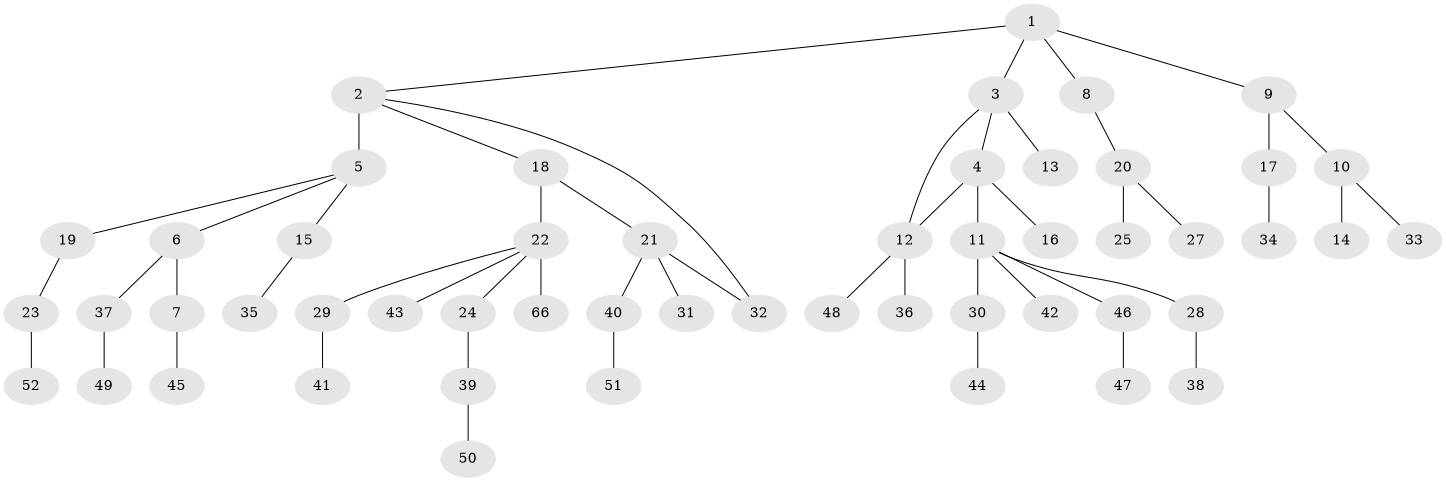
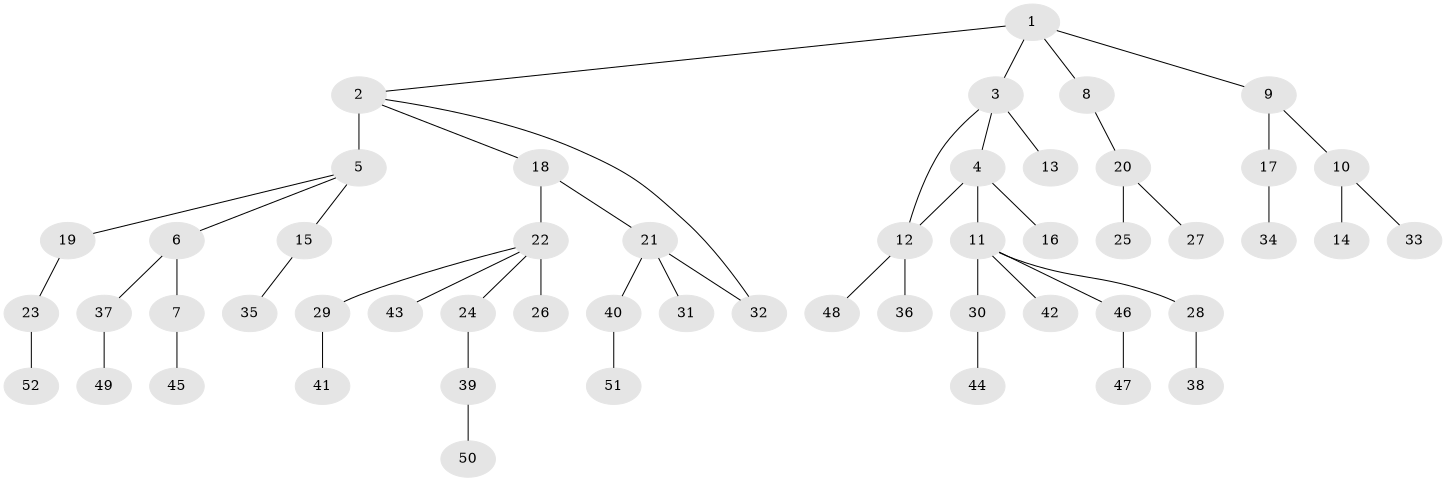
node "66": label "66" -> "26"
